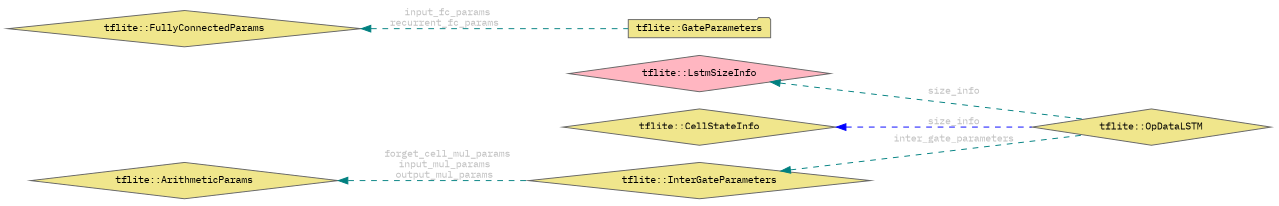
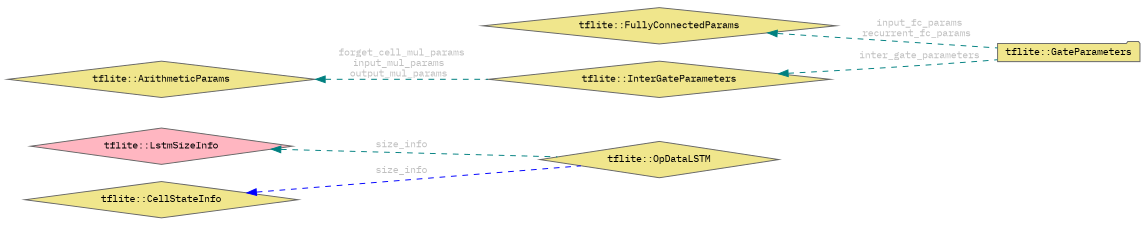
edge "tflite::OpDataLSTM" -> "tflite::InterGateParameters": now "tflite::GateParameters" -> "tflite::InterGateParameters"
